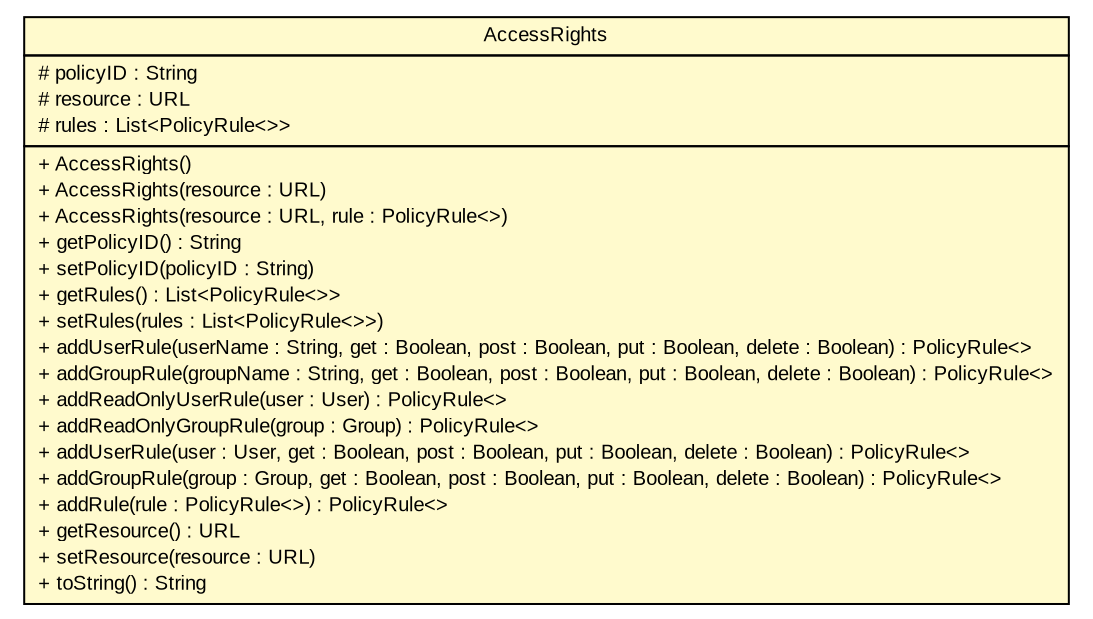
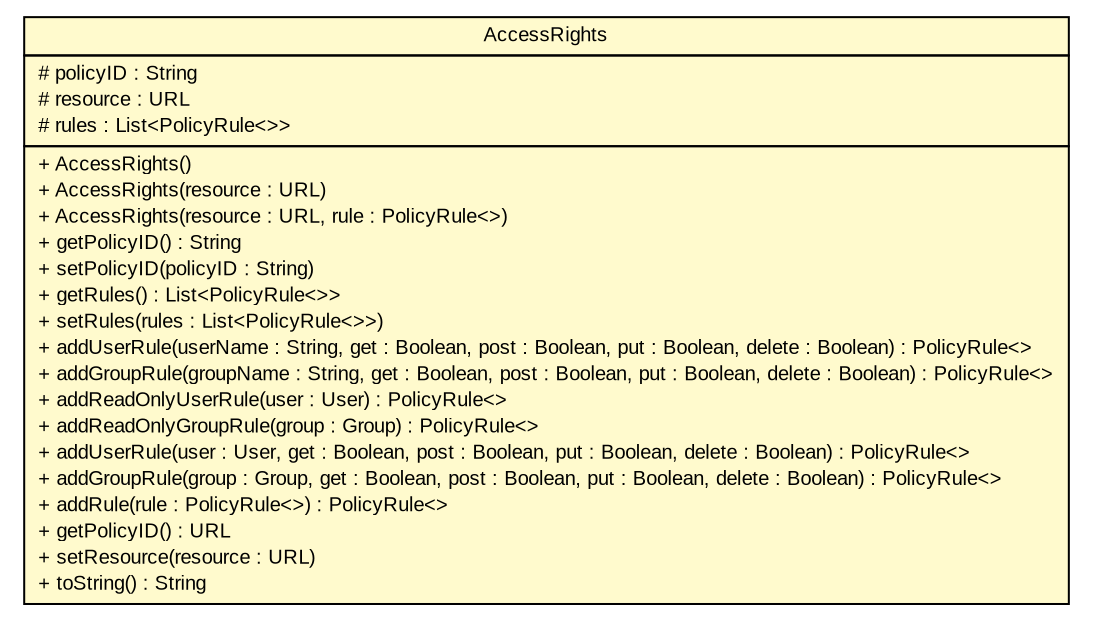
node "AccessRights": text "+ getResource() : URL" -> "+ getPolicyID() : URL"
